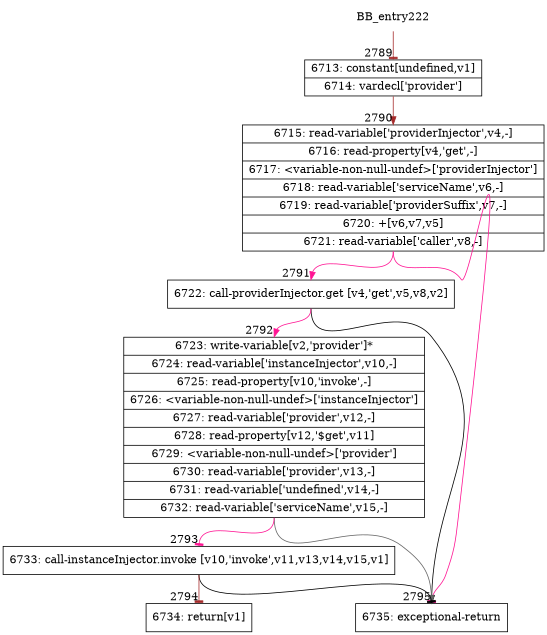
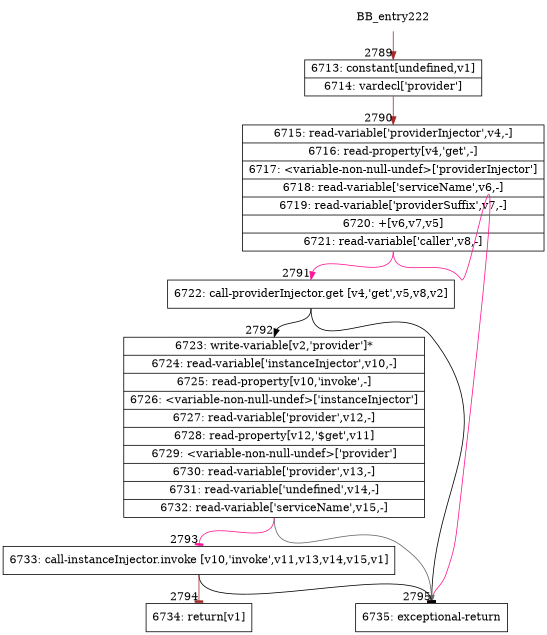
edge "BB_entry222" -> "6713: constant[undefined,v1]": arrowhead tee -> normal
edge "6722: call-providerInjector.get [v4,'get',v5,v8,v2]" -> "6723: write-variable[v2,'provider']*": color deeppink -> black
edge "6722: call-providerInjector.get [v4,'get',v5,v8,v2]" -> "6735: exceptional-return": arrowhead normal -> tee
